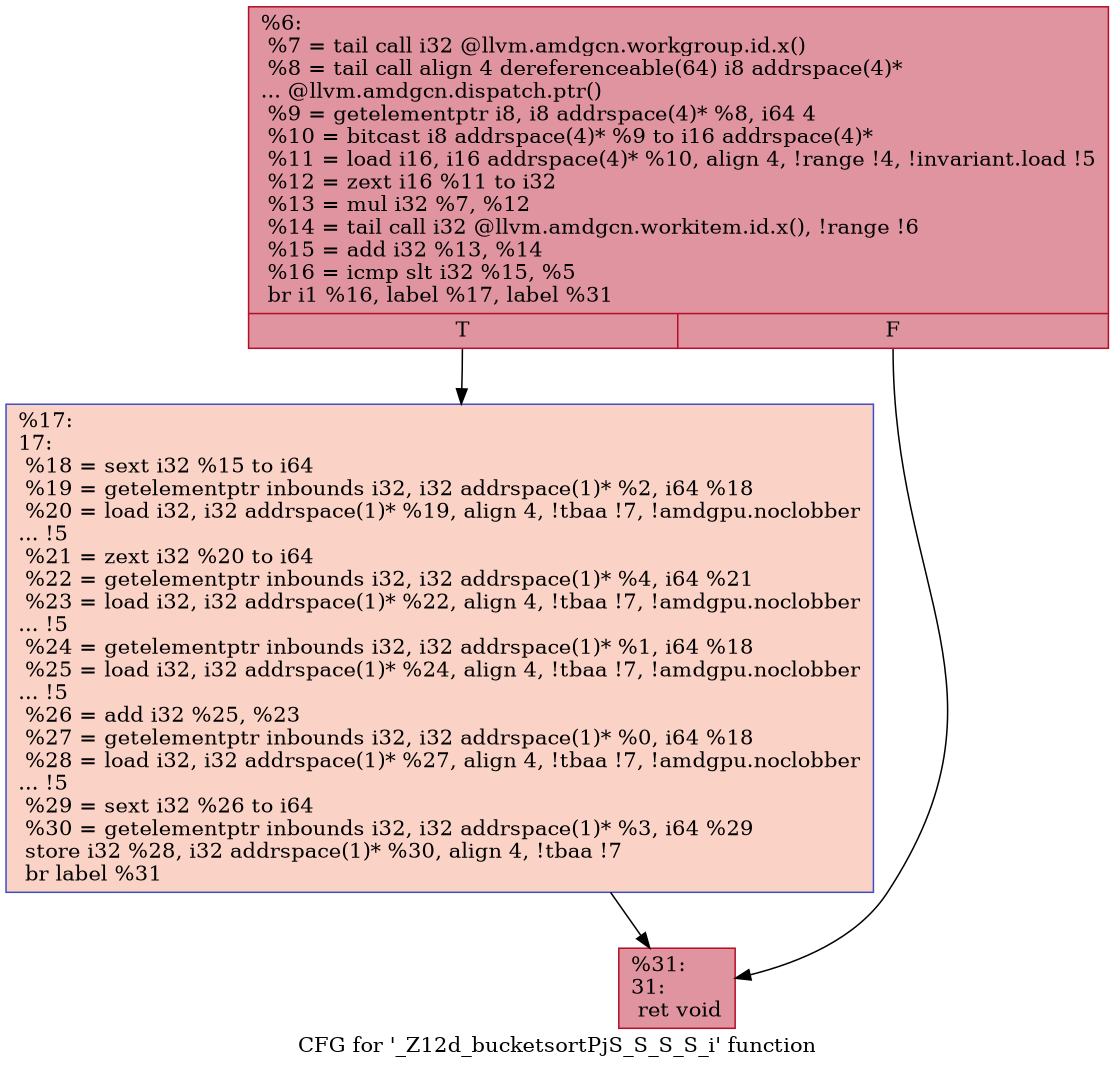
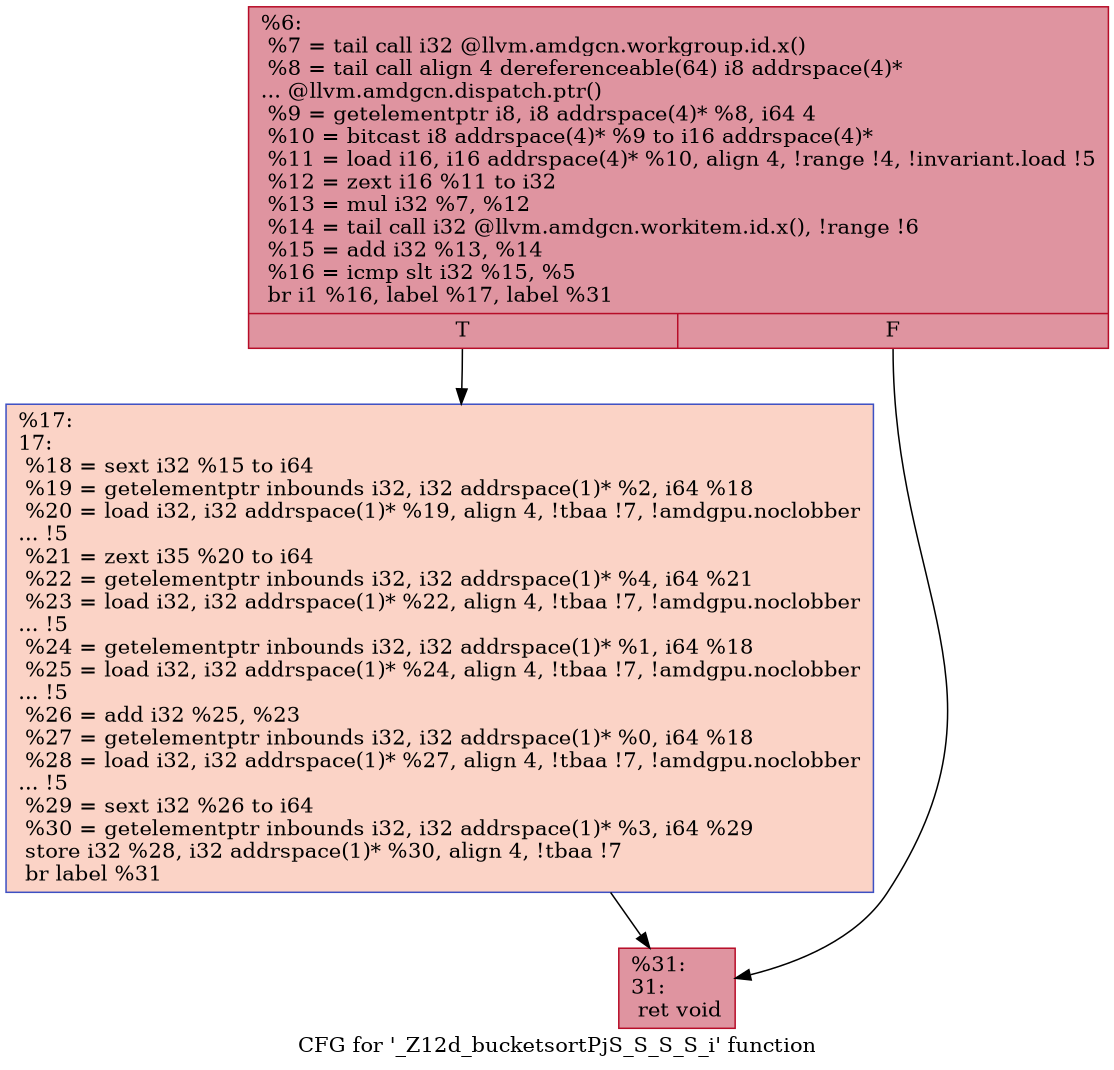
node "%17:": text "%21 = zext i32 %20 to i64" -> "%21 = zext i35 %20 to i64"
